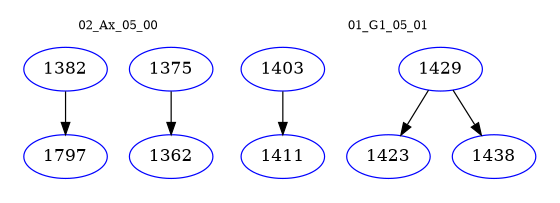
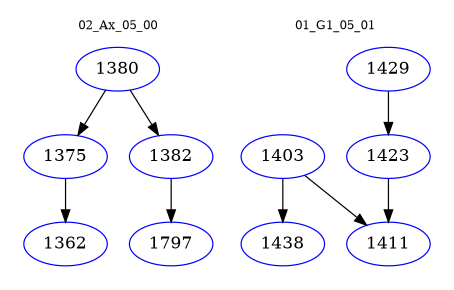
node "1380": added
edge "1429" -> "1438": now "1403" -> "1438"
edge "1423" -> "1411": added
